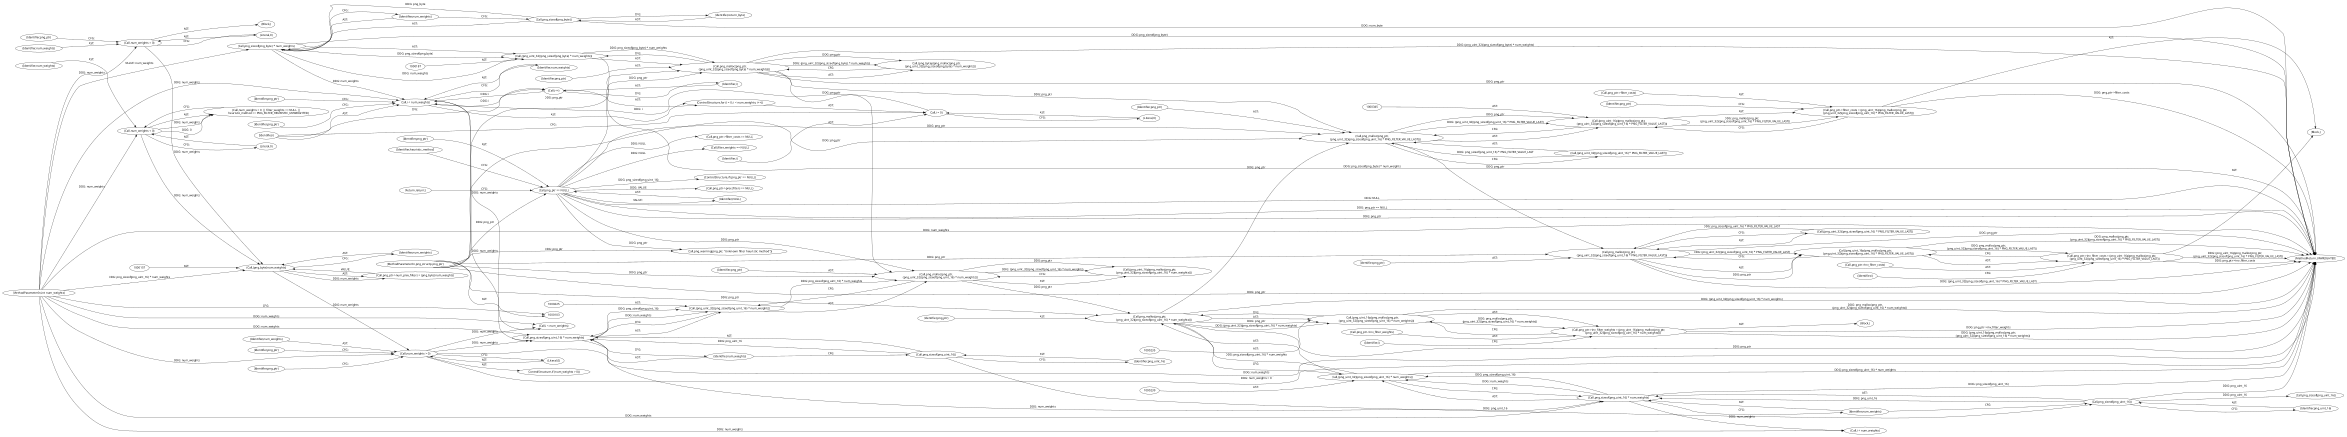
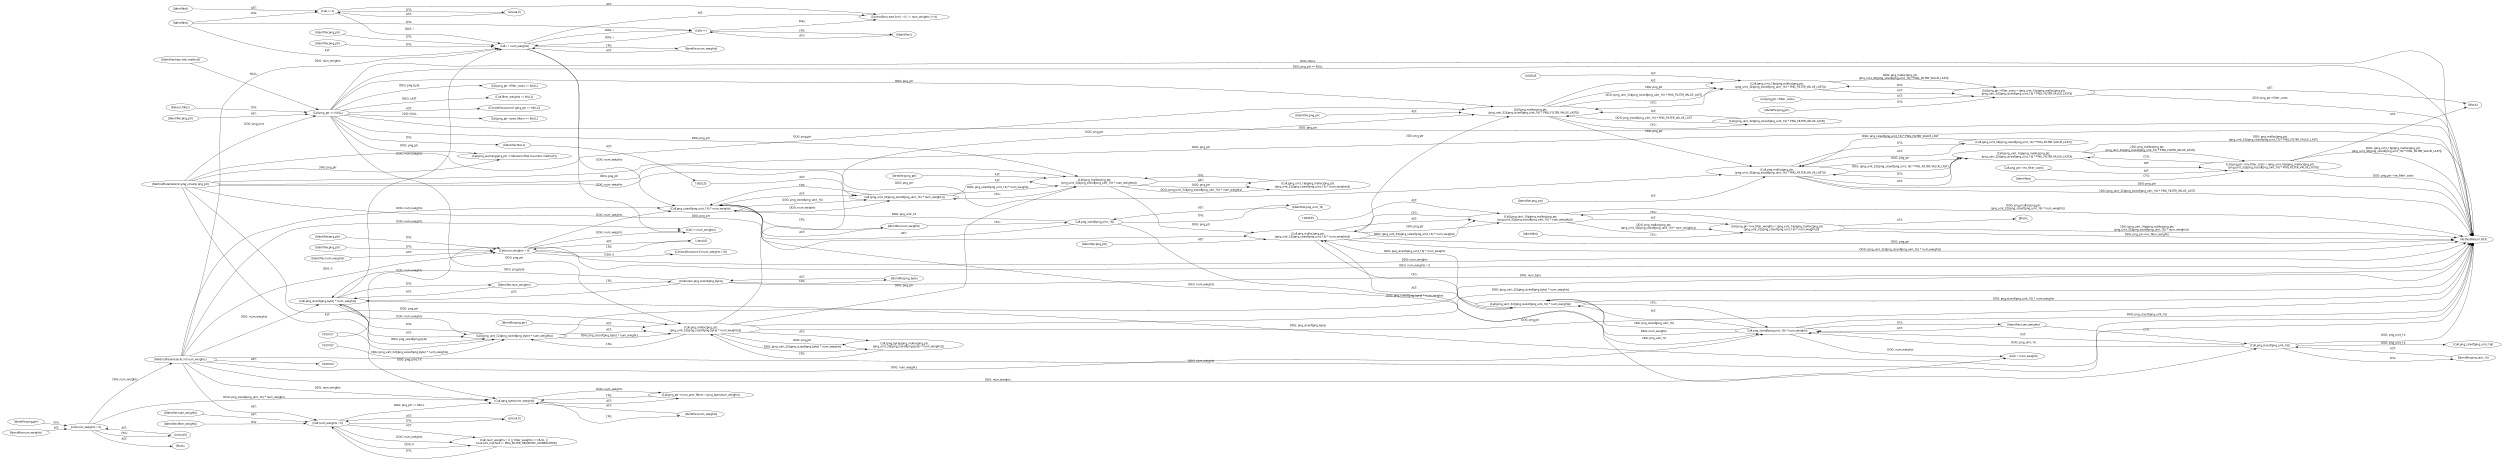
node "(Identifier,return_byte)": label "(Identifier,return_byte)" -> "(Identifier,png_byte)"
node "(Call,png_sizeof(png_byte))": label "(Call,png_sizeof(png_byte))" -> "(Unknown,png_sizeof(png_byte))"
edge "1000187" -> "(Call,(png_uint_32)(png_sizeof(png_byte) * num_weights))": label "AST: " -> "DDG: (png_uint_32)(png_sizeof(png_byte) * num_weights)"
edge "(MethodParameterIn,int num_weights)" -> "(Call,png_sizeof(png_byte) * num_weights)": label "VALUE: num_weights" -> "DDG: num_weights"
edge "(Call,i++)" -> "(ControlStructure,for (i = 0; i < num_weights; i++))": label "AST: " -> "PNG: "
edge "(ControlStructure,for (i = 0; i < num_weights; i++))" -> "(Call,i = 0)": reversed
edge "(Call,png_ptr == NULL)" -> "(Call,png_ptr->filter_costs == NULL)": label "DDG: NULL" -> "DDG: png_byte"
edge "(MethodParameterIn,int num_weights)" -> "(Call,num_weights = 0)": reversed
edge "(Call,num_weights = 0)" -> "(Call,(png_byte)num_weights)": label "DDG: num_weights" -> "DDG: png_sizeof(png_uint_16) * num_weights"
edge "(Call,png_ptr == NULL)" -> "(Call,filter_weights == NULL)": label "DDG: NULL" -> "DDG: LAST"
edge "(Identifier,heuristic_method)" -> "(Call,png_ptr == NULL)": label "CFG: " -> "NULL: "
edge "(Call,png_ptr == NULL)" -> "(ControlStructure,if (png_ptr == NULL))": label "DDG: png_sizeof(png_uint_16)" -> "AST: "
edge "(MethodParameterIn,int num_weights)" -> "(Call,num_weights < 0)": label "DDG: num_weights" -> "AST: "
edge "(Call,png_ptr == NULL)" -> "(Call,png_ptr->prev_filters == NULL)": label "DDG: VALUE" -> "DDG: NULL"
node "(Return,return;)": label "(Return,return;)" -> "(Return,filter;)"
edge "(Identifier,NULL)" -> "(Call,png_ptr == NULL)": now "(Identifier,NULL)" -> "1000225"
edge "(Call,num_weights < 0)" -> "(Call,(png_byte)num_weights)": label "DDG: num_weights" -> "DDG: png_ptr == NULL"
edge "(Call,png_ptr == NULL)" -> "(Identifier,NULL)": label "VALUE: " -> "CFG: "
edge "(MethodParameterIn,png_structp png_ptr)" -> "(Call,png_ptr == NULL)": label "DDG: png_ptr" -> "DDG: png_uint"
node "(MethodReturn,UNWEIGHTED)": label "(MethodReturn,UNWEIGHTED)" -> "(MethodReturn,RET)"
edge "1000157" -> "(Call,(png_byte)num_weights)": label "AST: " -> "DDG: png_uint_16"
edge "(Call,png_ptr->num_prev_filters = (png_byte)num_weights)" -> "(Call,(png_byte)num_weights)": label "VALUE: " -> "CFG: "
edge "(MethodParameterIn,int num_weights)" -> "(Call,(png_byte)num_weights)": label "DDG: png_sizeof(png_uint_16) * num_weights" -> "DDG: num_weights"
edge "(MethodParameterIn,png_structp png_ptr)" -> "1000103": now "(MethodParameterIn,png_structp png_ptr)" -> "(Call,(png_uint_32)(png_sizeof(png_byte) * num_weights))"
edge "(MethodParameterIn,int num_weights)" -> "1000103": label "CFG: " -> "AST: "
edge "(Call,(png_byte)num_weights)" -> "(Call,num_weights > 0)": now "1000157" -> "(Call,num_weights > 0)"
edge "(Call,(png_uint_32)(png_sizeof(png_byte) * num_weights))" -> "(Call,png_sizeof(png_byte) * num_weights)": added, label "CFG:"
node "(Call,png_ptr->inv_filter_weights)": removed
edge "(MethodParameterIn,int num_weights)" -> "(Call,num_weights > 0)": label "DDG: num_weights" -> "DDG: 0"
edge "(Call,num_weights > 0)" -> "(ControlStructure,if (num_weights > 0))": label "AST: " -> "DDG: 0"
node "1000239": removed
node "(Identifier,filter_weights)": added
